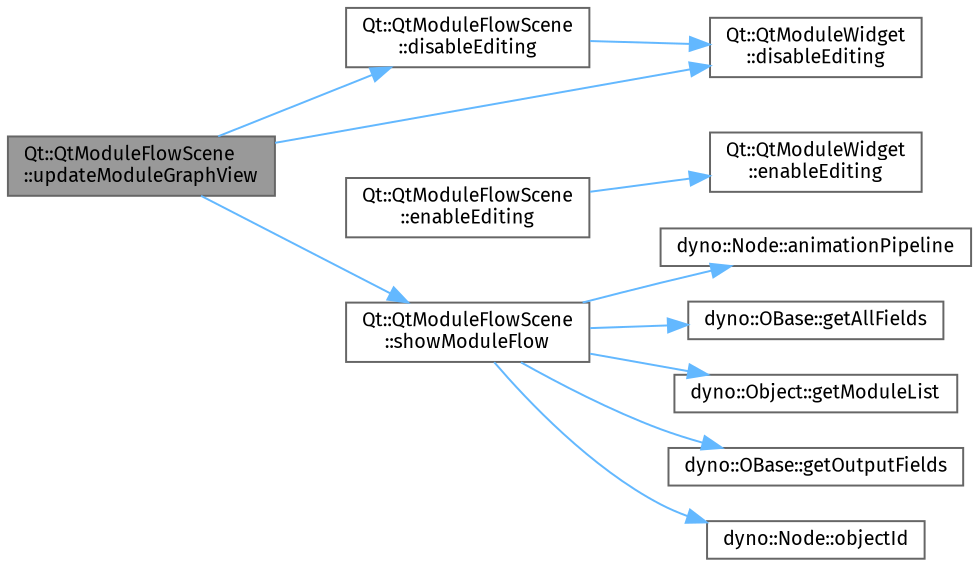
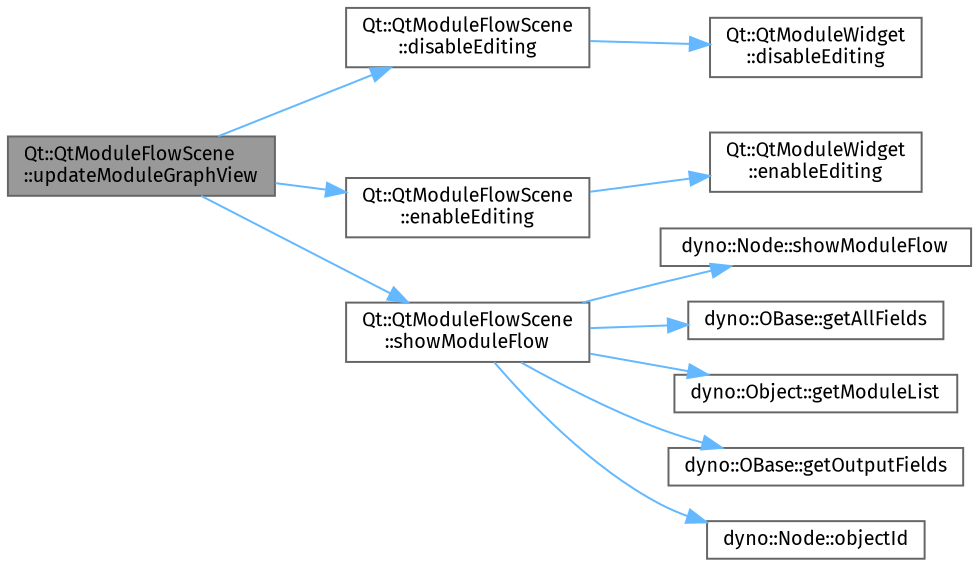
edge "Qt::QtModuleFlowScene ::updateModuleGraphView" -> "Qt::QtModuleWidget ::disableEditing": now "Qt::QtModuleFlowScene ::updateModuleGraphView" -> "Qt::QtModuleFlowScene ::enableEditing"
node "dyno::Node::animationPipeline": label "dyno::Node::animationPipeline" -> "dyno::Node::showModuleFlow"
